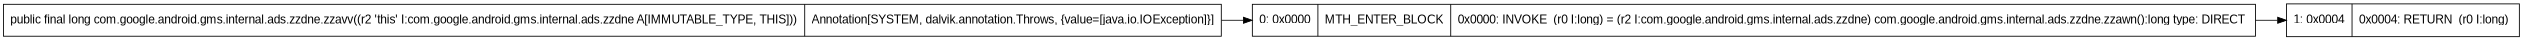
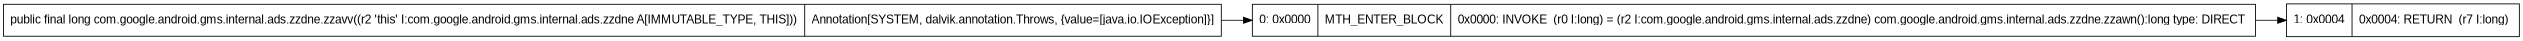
node "1: 0x0004": text "0x0004: RETURN  (r0 I:long)" -> "0x0004: RETURN  (r7 I:long)"
